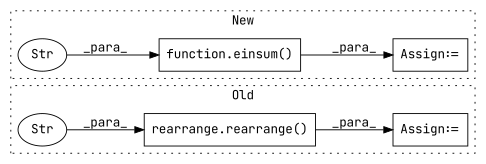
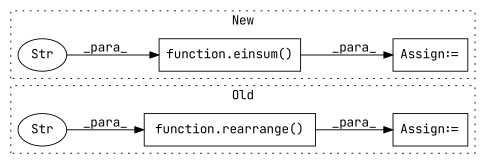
node "rearrange.rearrange()": label "rearrange.rearrange()" -> "function.rearrange()"
